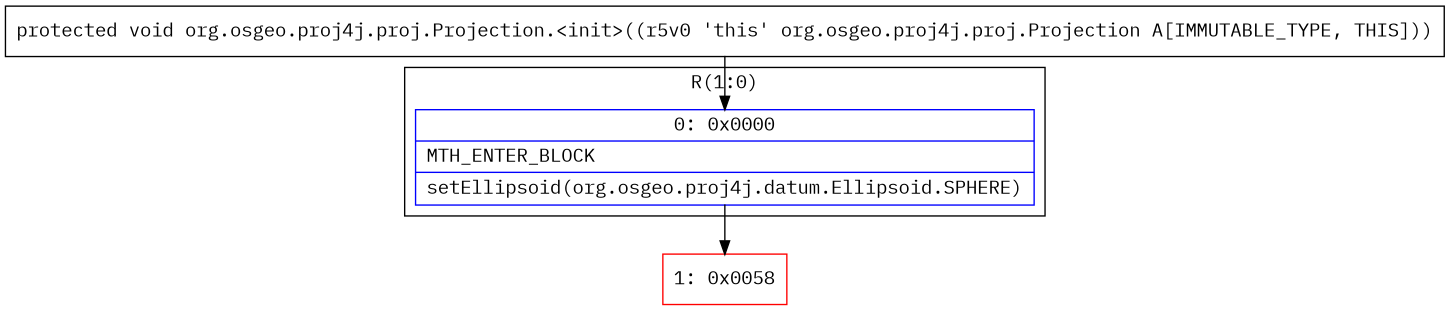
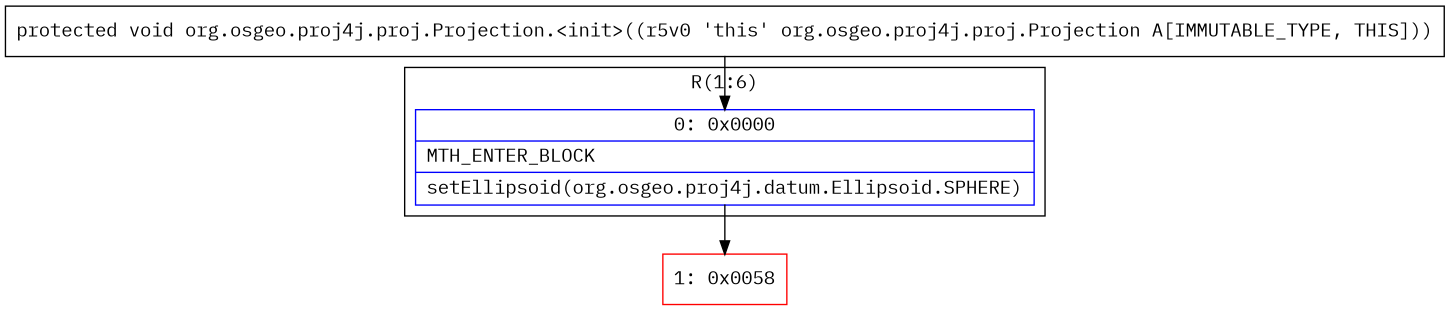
cluster "R(1:0)": label "R(1:0)" -> "R(1:6)"
